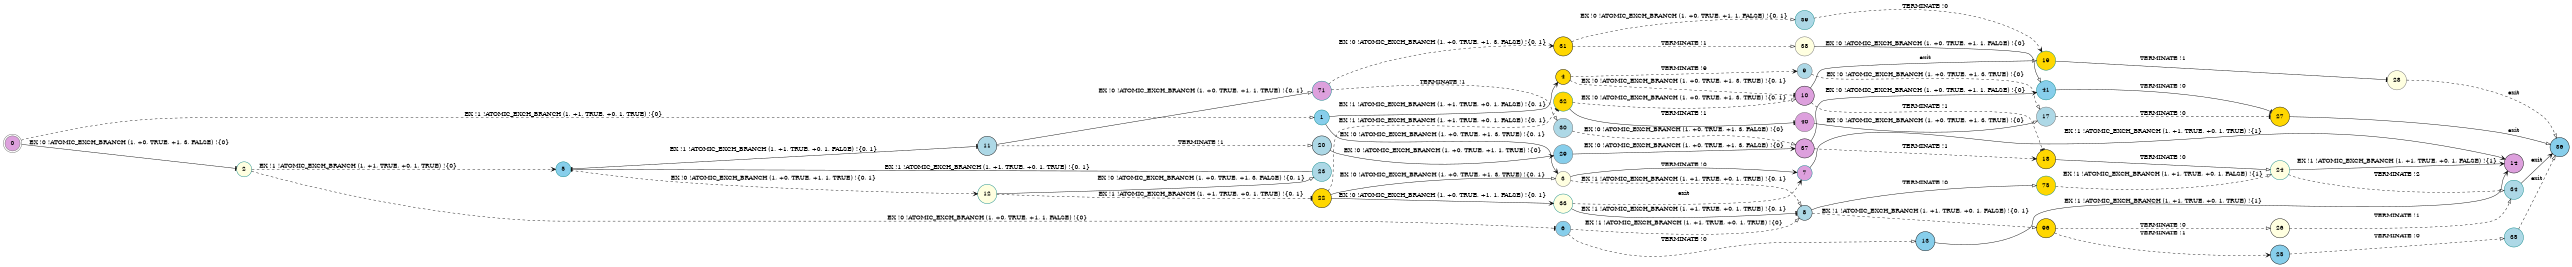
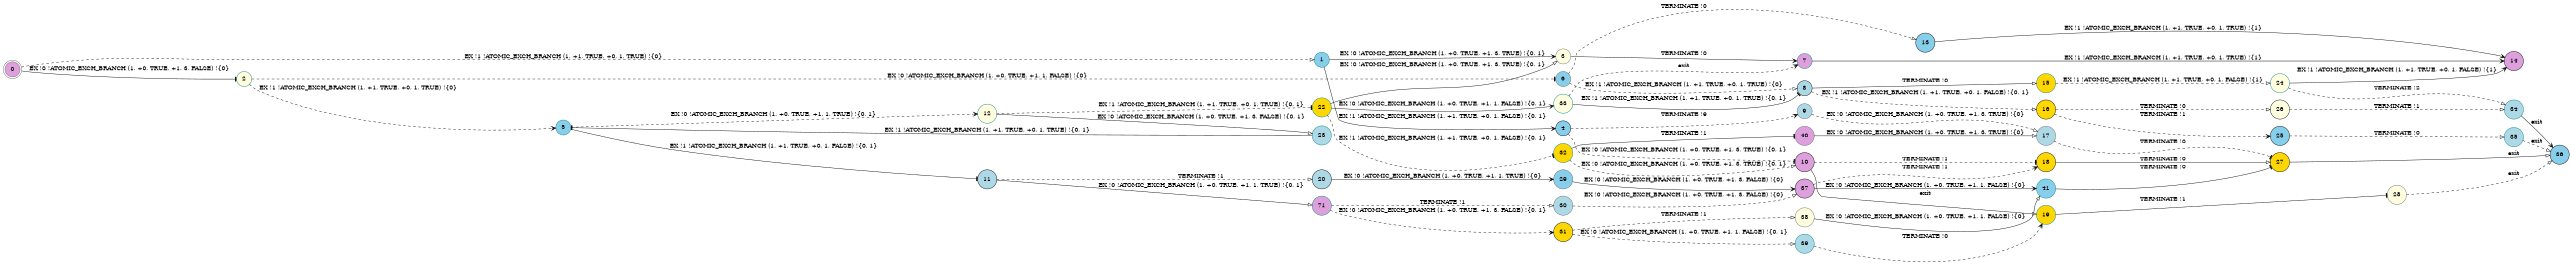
node "4": fillcolor gold -> skyblue
edge "18" -> "24": now "18" -> "27"
edge "3" -> "8": removed, label "EX !1 !ATOMIC_EXCH_BRANCH (1, +1, TRUE, +0, 1, TRUE) !{0, 1}"
node "75": label "75" -> "15"
node "22": color black -> teal
node "96": label "96" -> "16"
